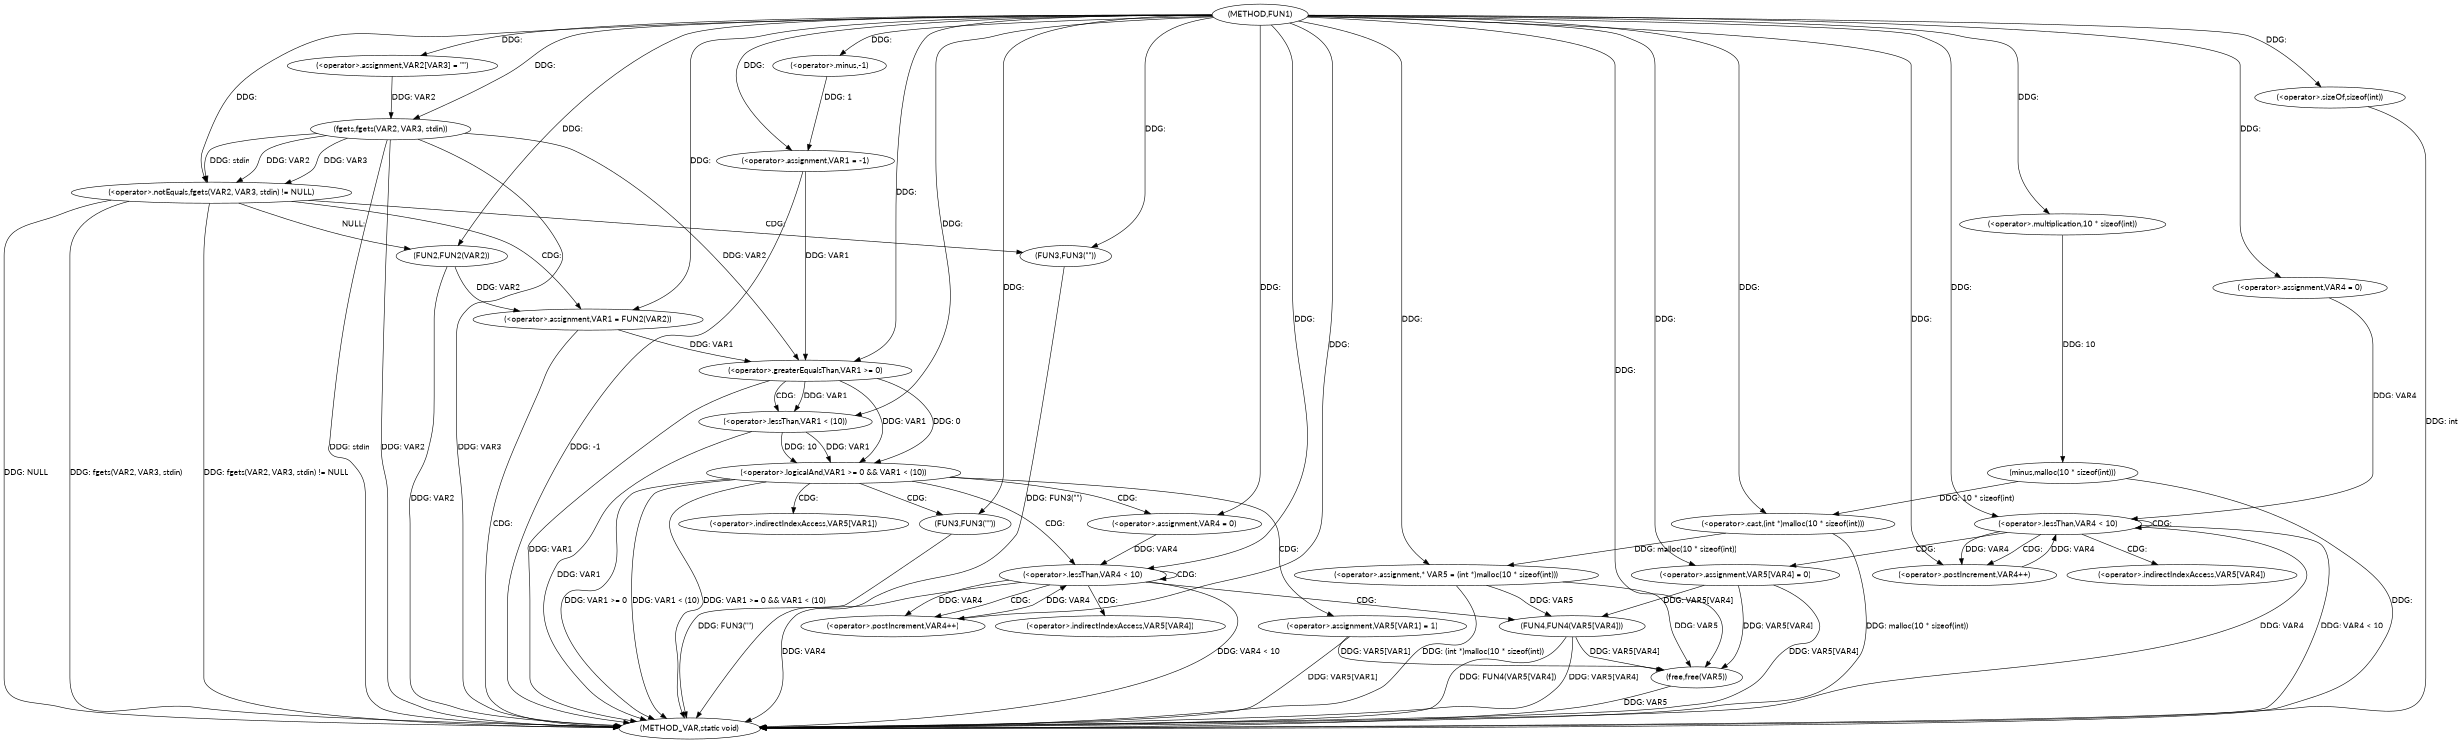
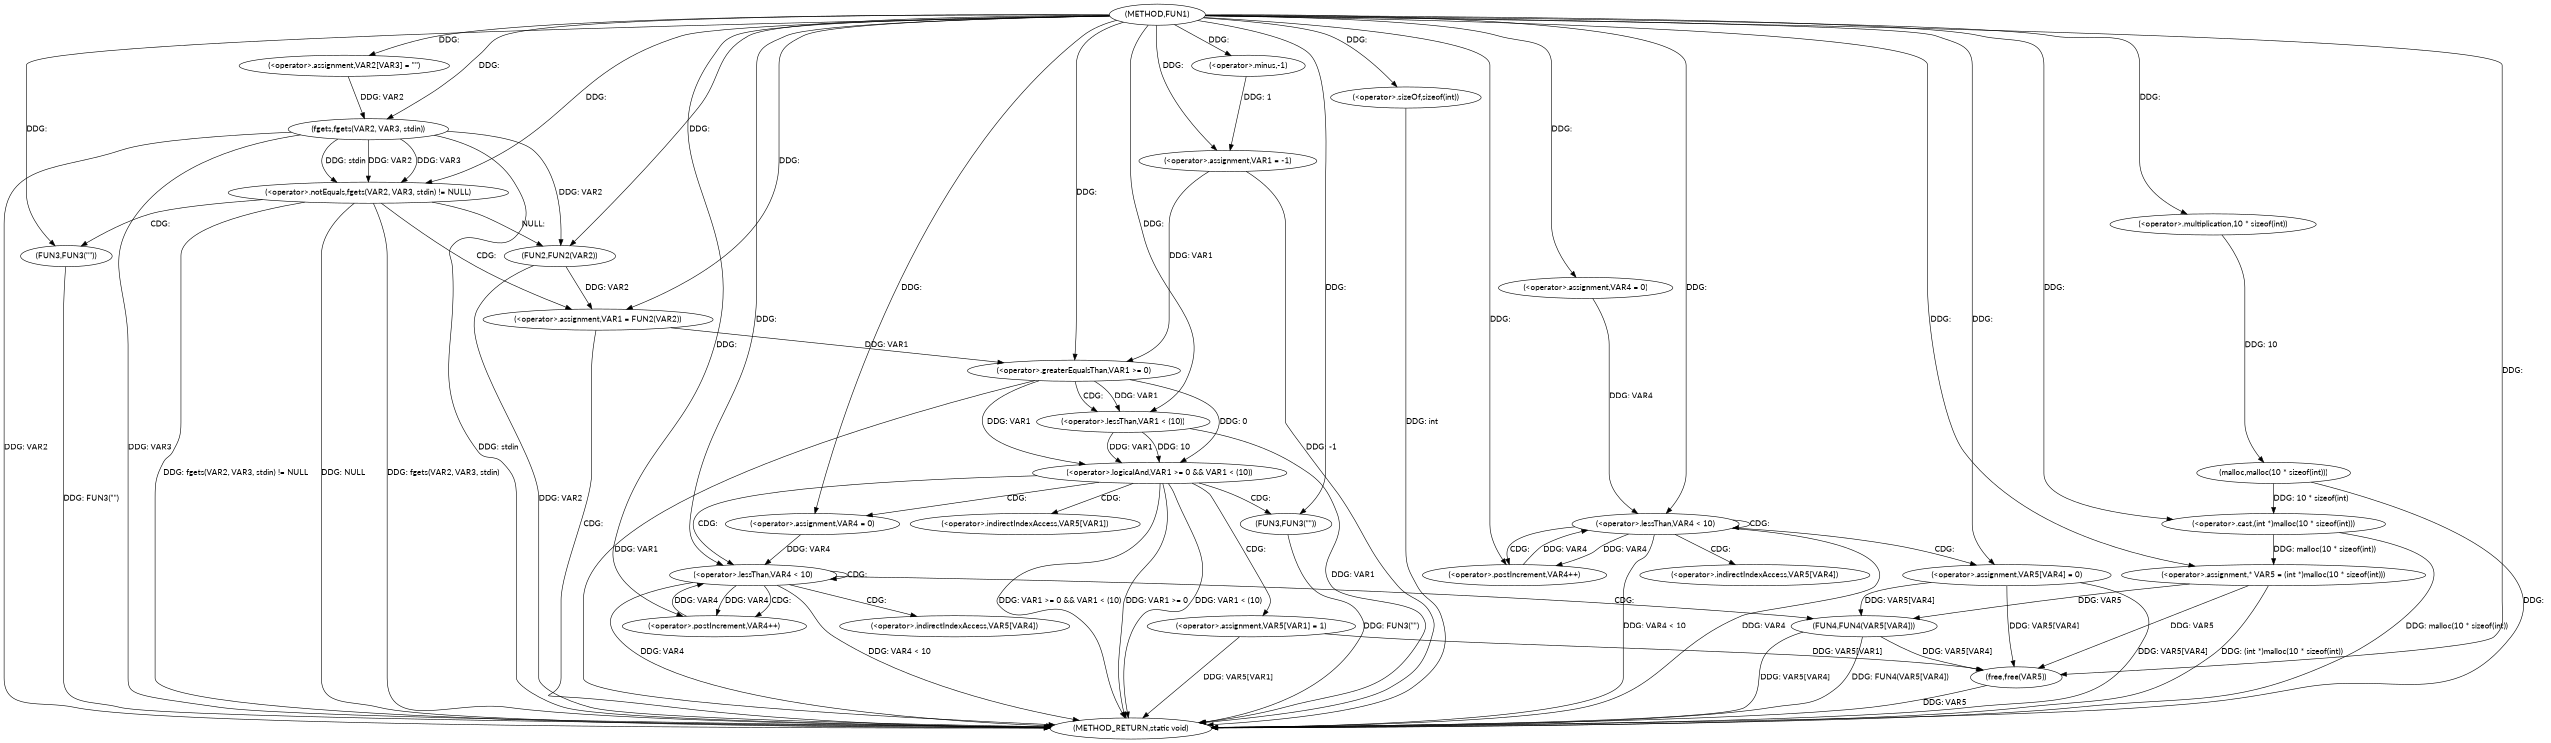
edge "(fgets,fgets(VAR2, VAR3, stdin))" -> "(<operator>.greaterEqualsThan,VAR1 >= 0)": now "(fgets,fgets(VAR2, VAR3, stdin))" -> "(FUN2,FUN2(VAR2))"
node "(minus,malloc(10 * sizeof(int)))": label "(minus,malloc(10 * sizeof(int)))" -> "(malloc,malloc(10 * sizeof(int)))"
node "(METHOD_VAR,static void)": label "(METHOD_VAR,static void)" -> "(METHOD_RETURN,static void)"
